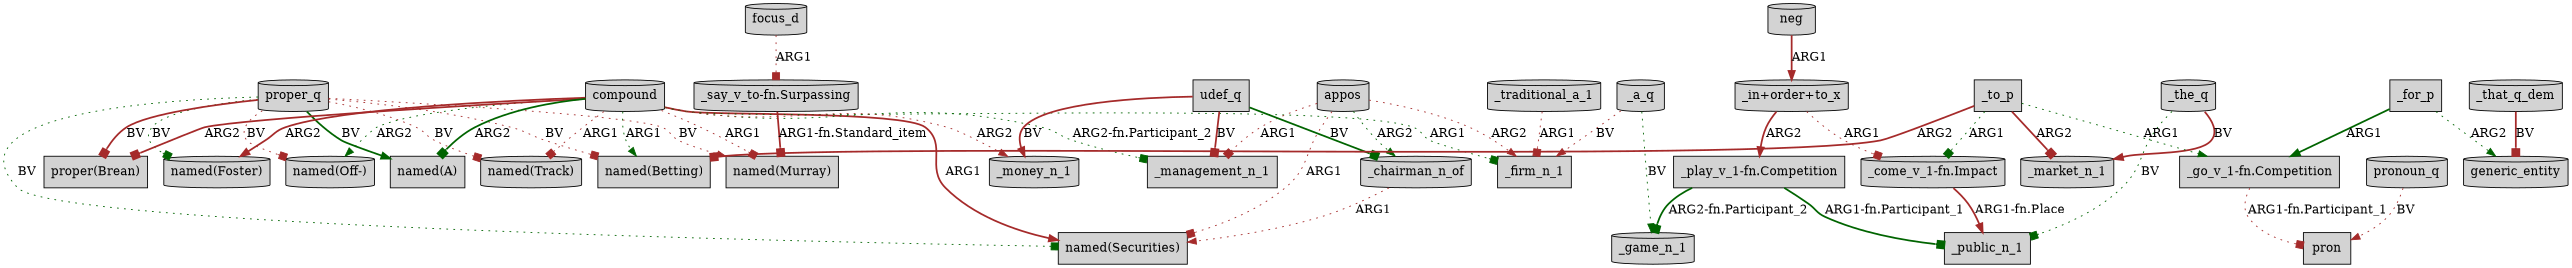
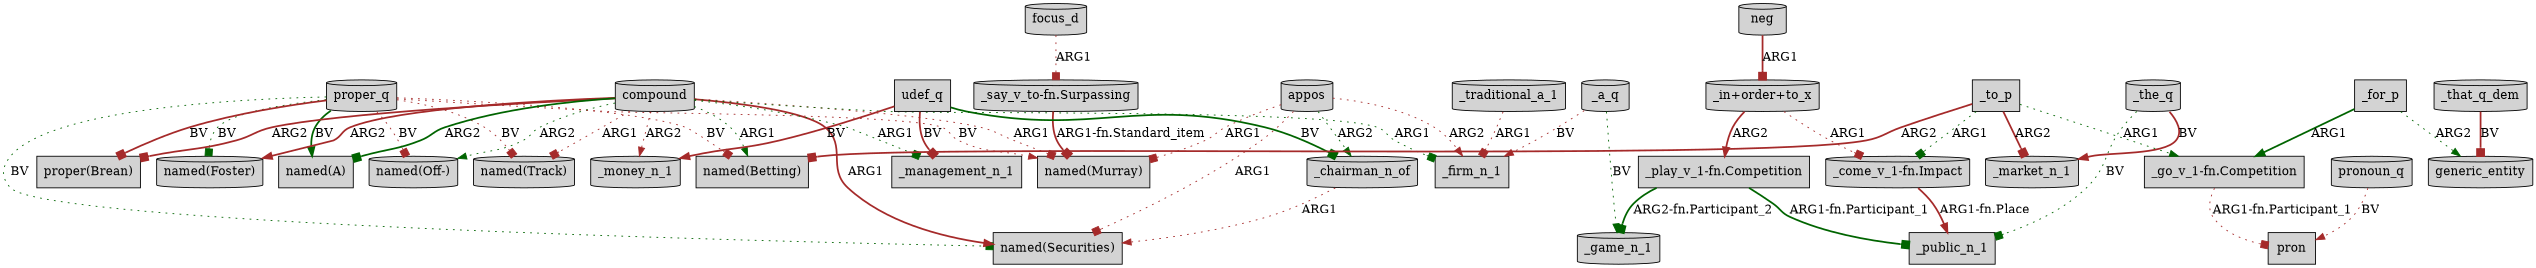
edge "neg" -> "_in+order+to_x": arrowhead normal -> box
edge "appos" -> "_management_n_1": now "appos" -> "named(Murray)"
edge "compound" -> "_management_n_1": label "ARG2-fn.Participant_2" -> "ARG1"
